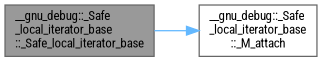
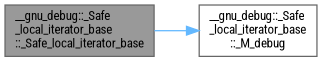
node "__gnu_debug::_Safe _local_iterator_base ::_M_attach": label "__gnu_debug::_Safe _local_iterator_base ::_M_attach" -> "__gnu_debug::_Safe _local_iterator_base ::_M_debug"
